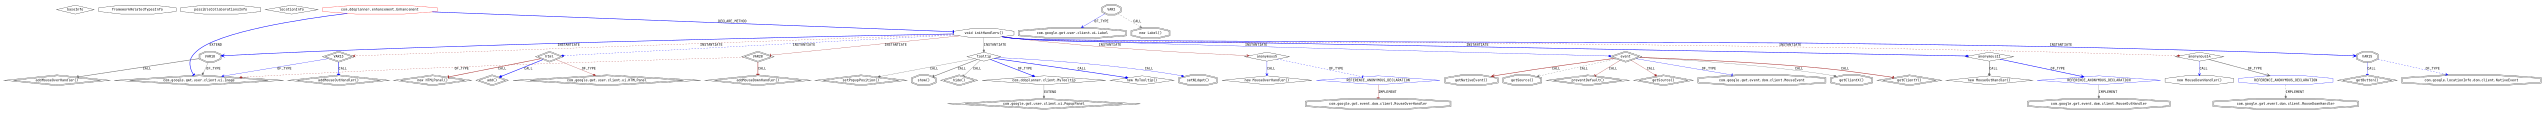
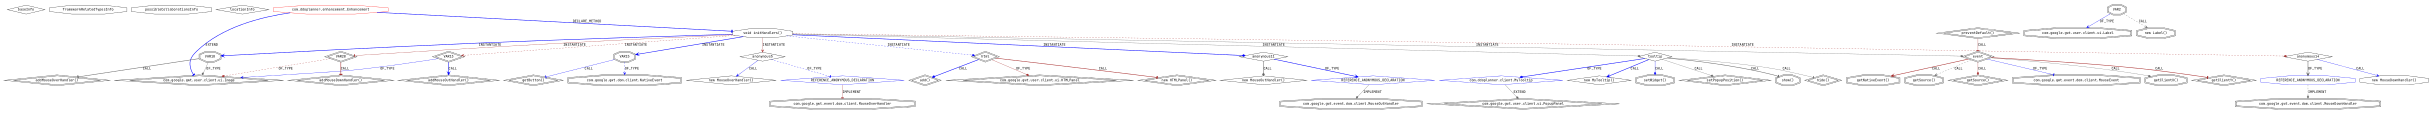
edge "void initHandlers()" -> "event": color blue -> gray40
edge "VAR13" -> "addMouseOutHandler()": arrowhead tee -> vee
edge "tooltip" -> "new MyTooltip()": arrowhead diamond -> vee
edge "event" -> "preventDefault()": reversed
node "com.ddoplanner.client.MyTooltip": color black -> blue
node "com.google.locationInfo.dom.client.NativeEvent": label "com.google.locationInfo.dom.client.NativeEvent" -> "com.google.gwt.dom.client.NativeEvent"
